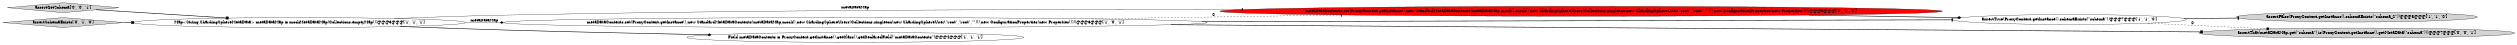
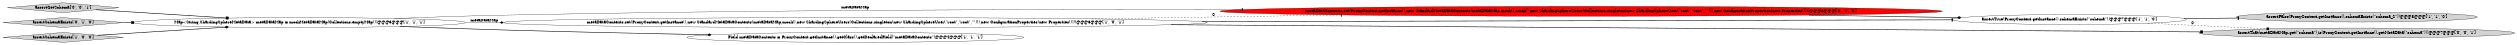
node "assertSchemaExists['1', '0', '0']": added
